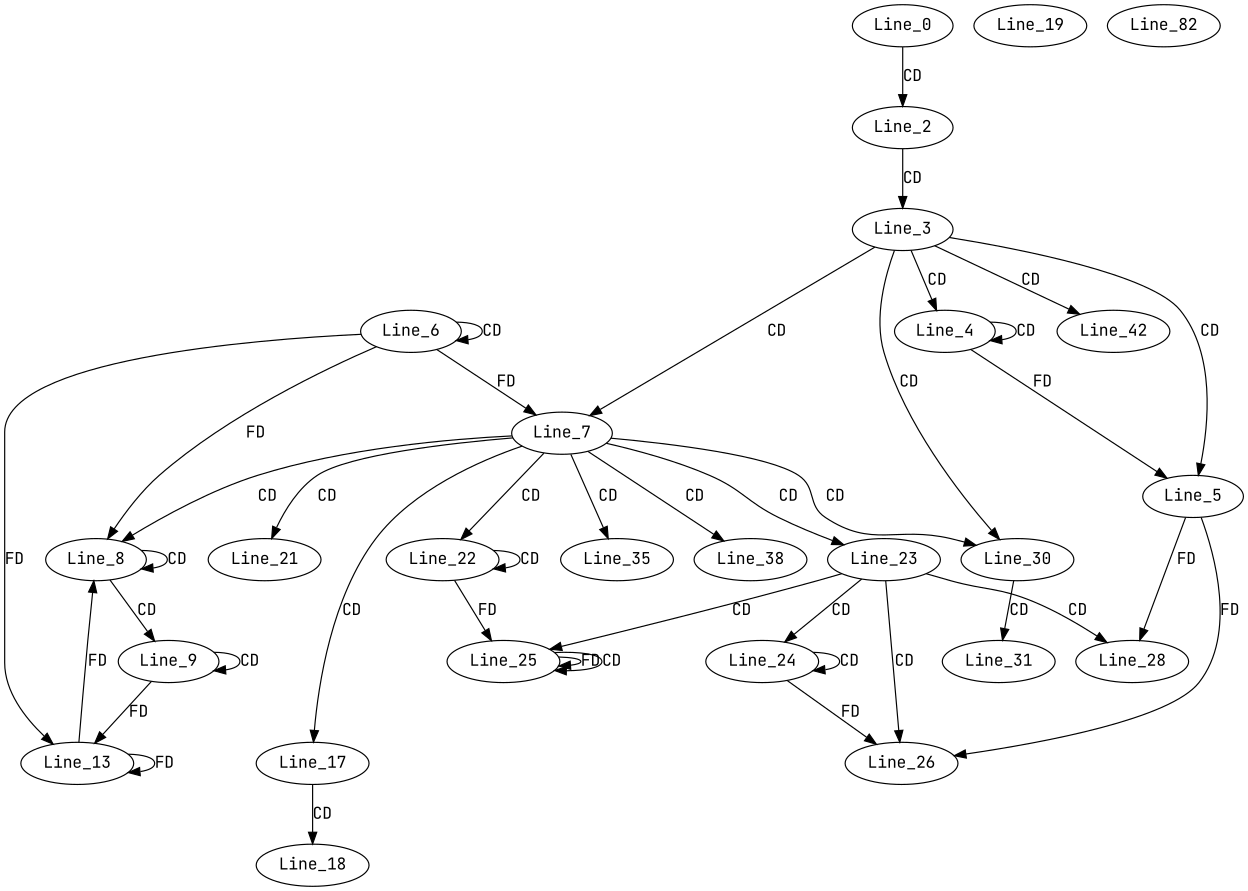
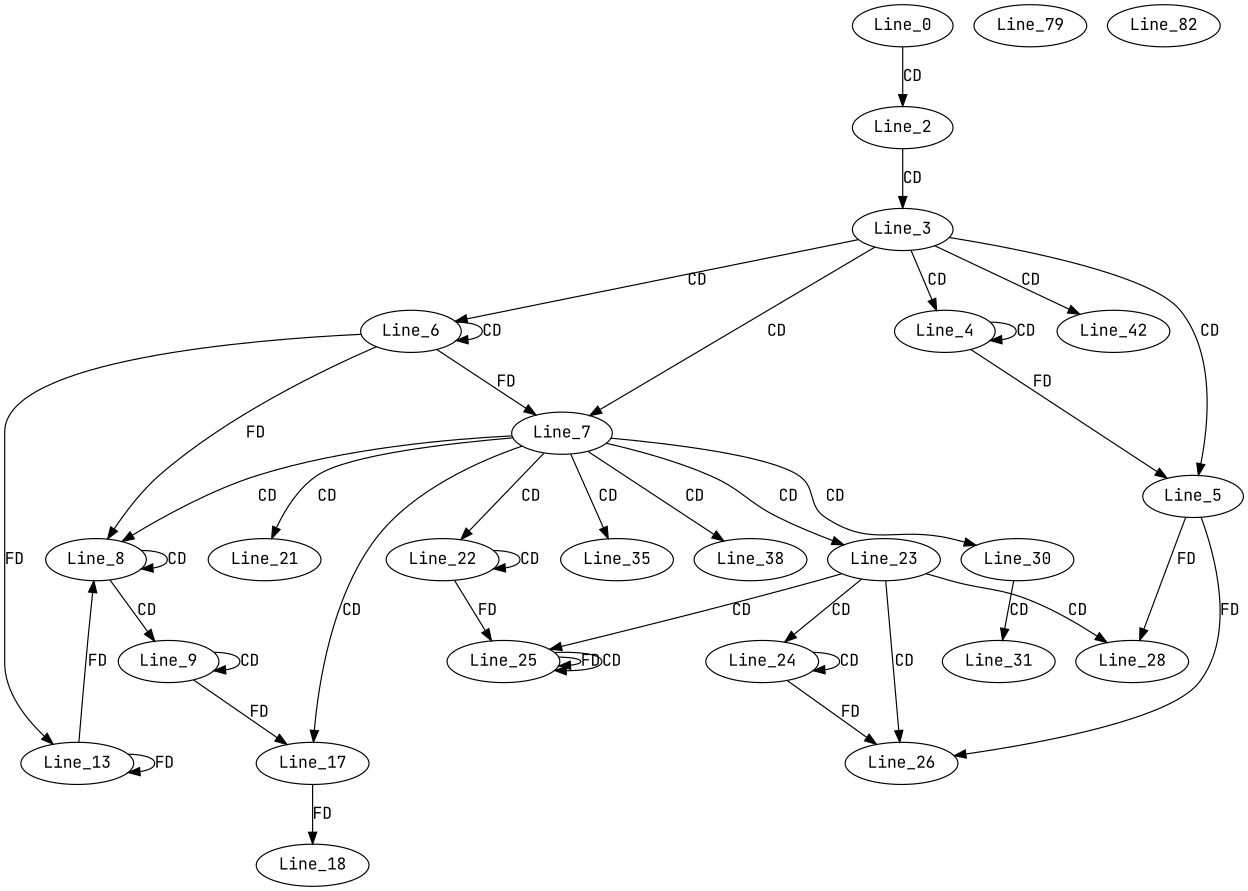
node "Line_19": label "Line_19" -> "Line_79"
edge "Line_3" -> "Line_30": now "Line_3" -> "Line_6"
edge "Line_9" -> "Line_13": now "Line_9" -> "Line_17"
edge "Line_17" -> "Line_18": label "CD" -> "FD"
